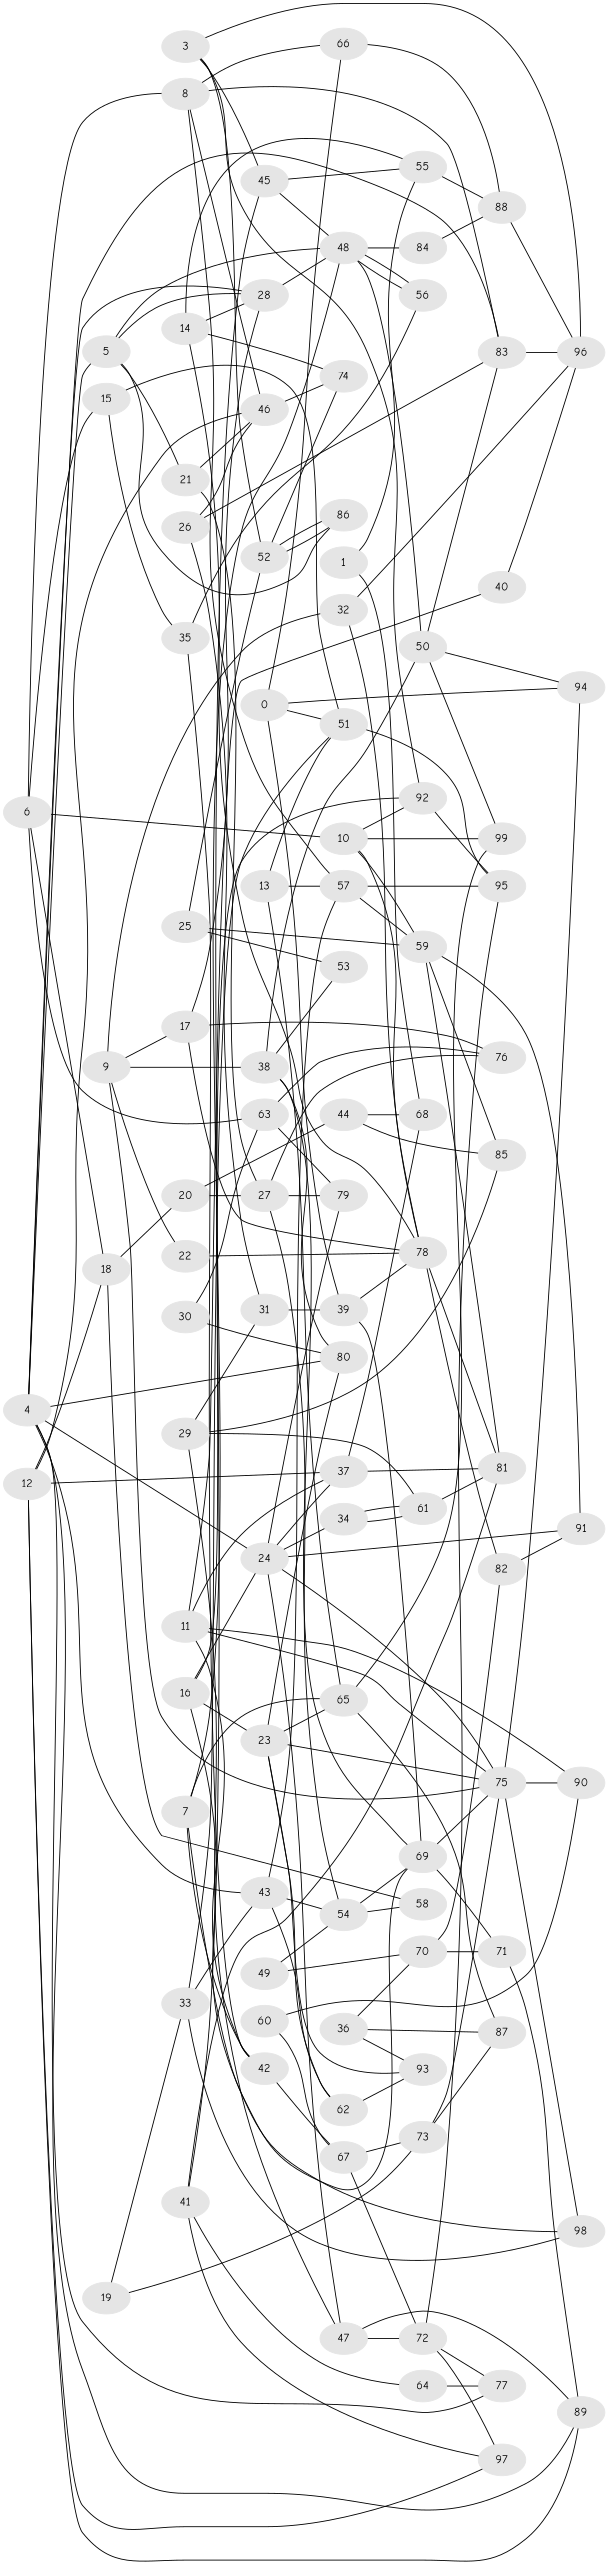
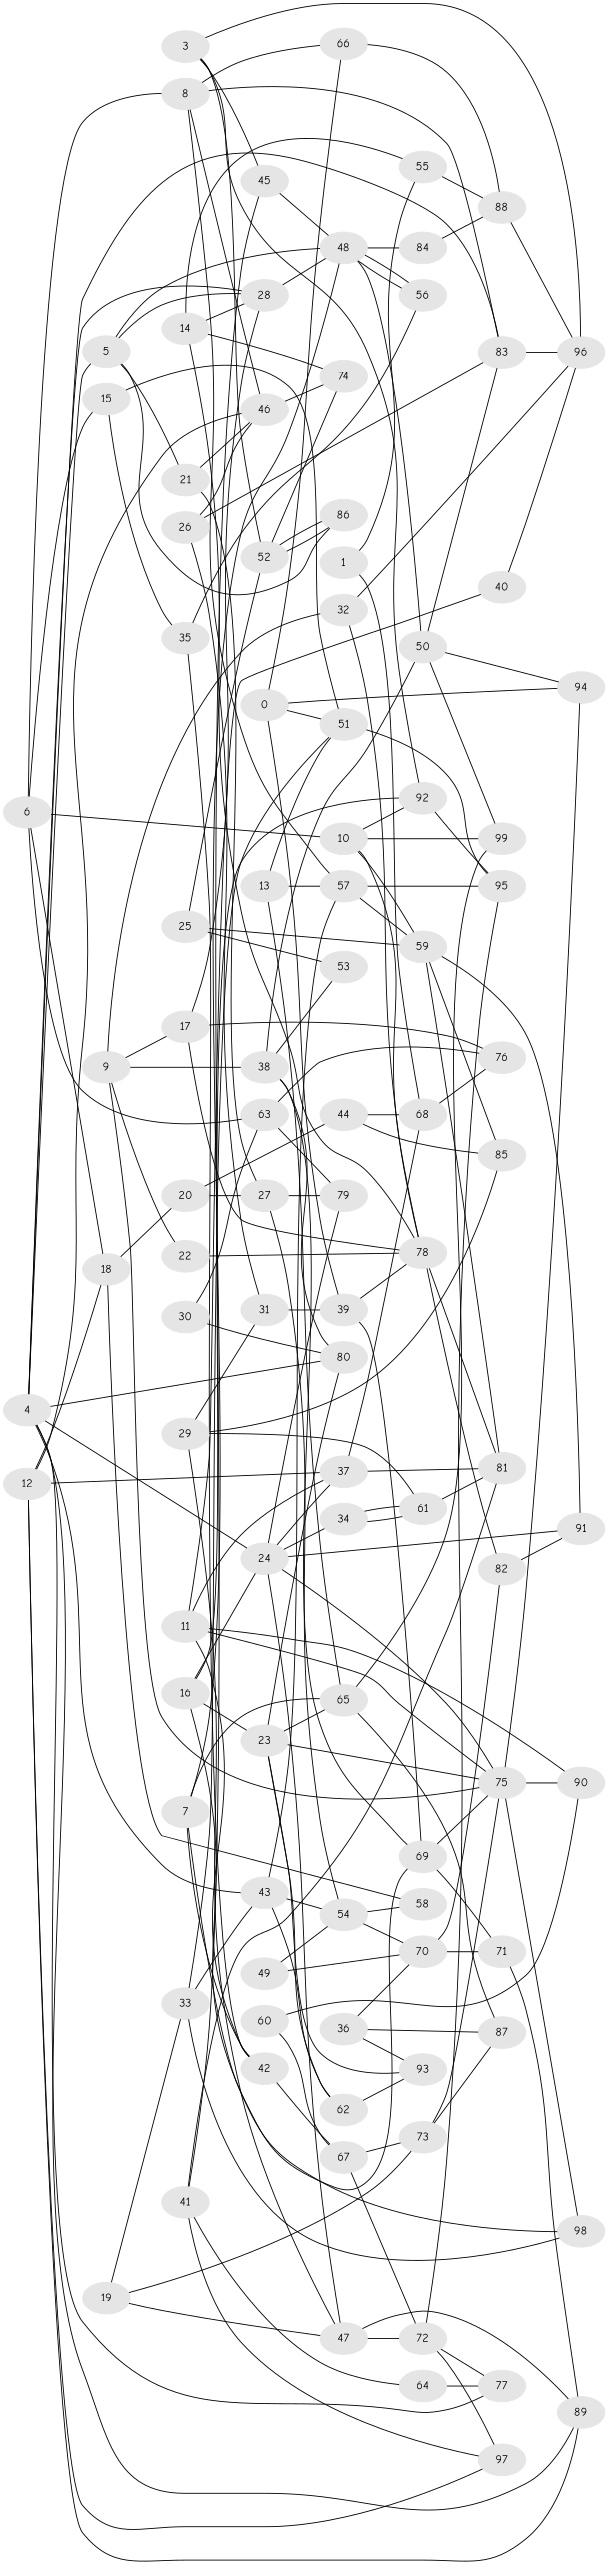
edge "55" -- "45": removed
edge "76" -- "27": now "76" -- "68"
edge "69" -- "54": now "70" -- "54"
edge "19" -- "47": added
